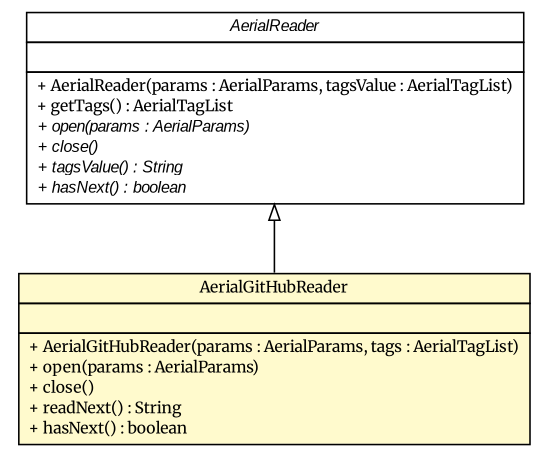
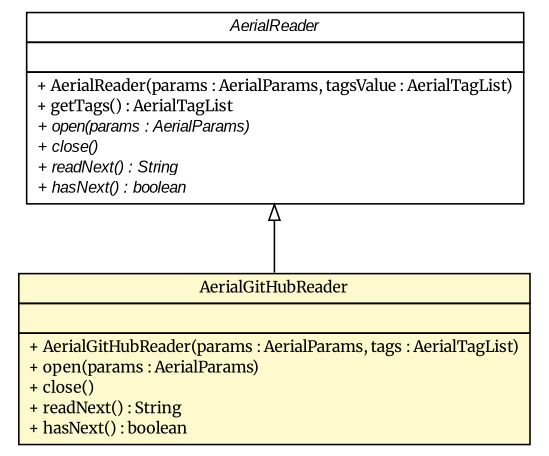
node "AerialReader": text "+ tagsValue() : String" -> "+ readNext() : String"
